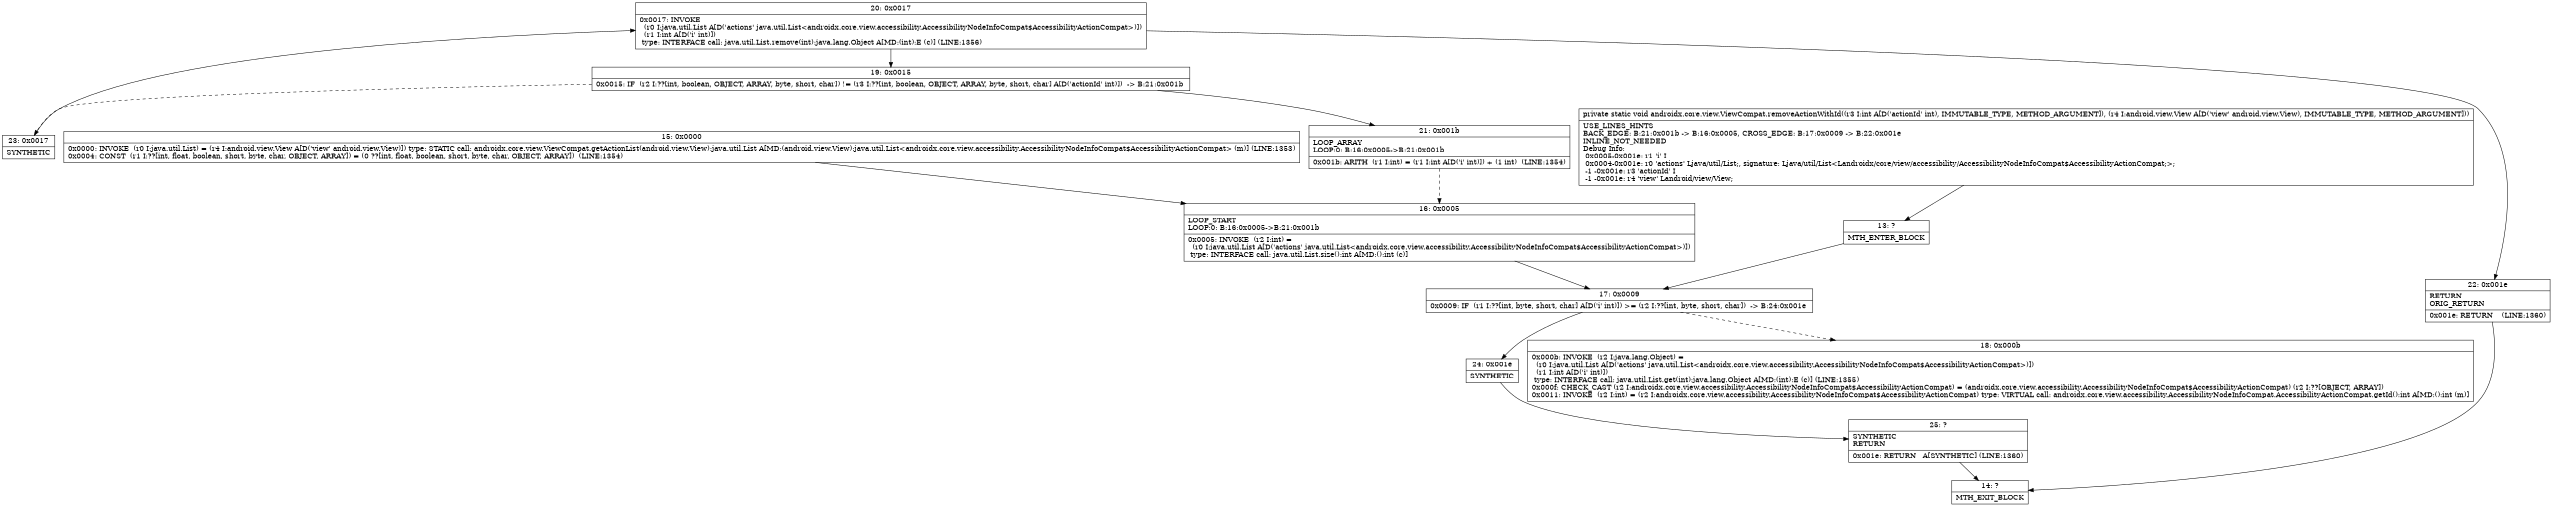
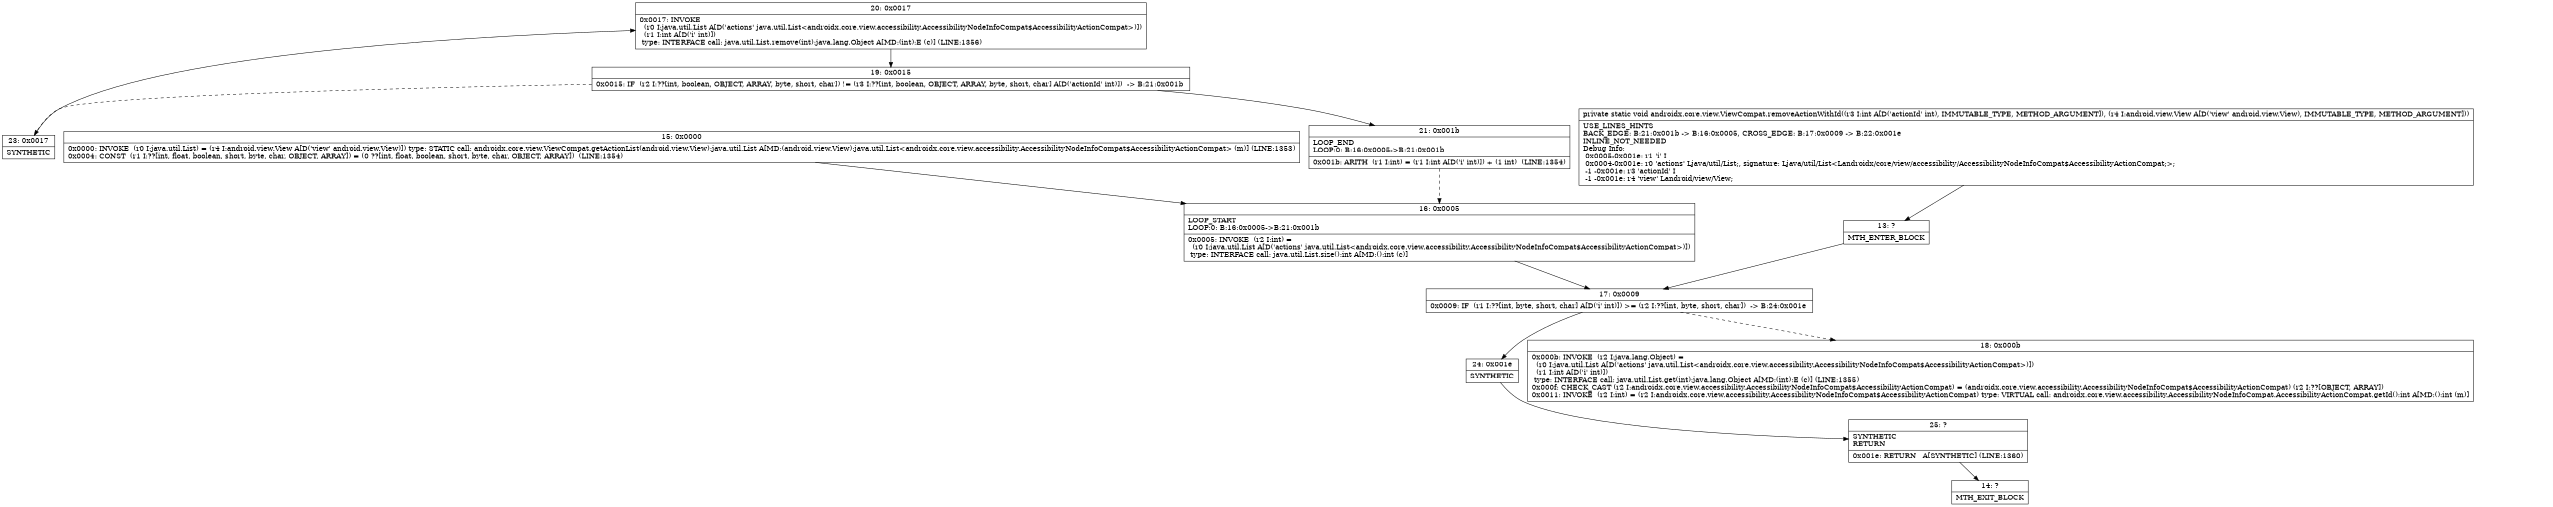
node "21: 0x001b": text "LOOP_ARRAY" -> "LOOP_END"
node "22: 0x001e": removed
